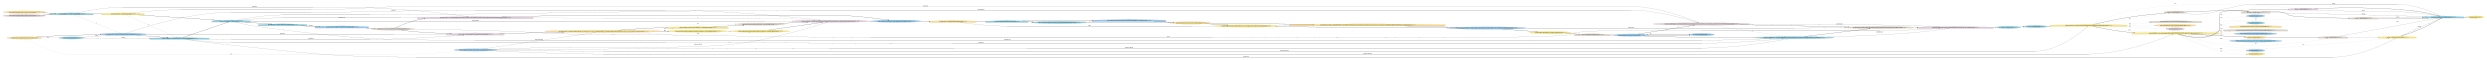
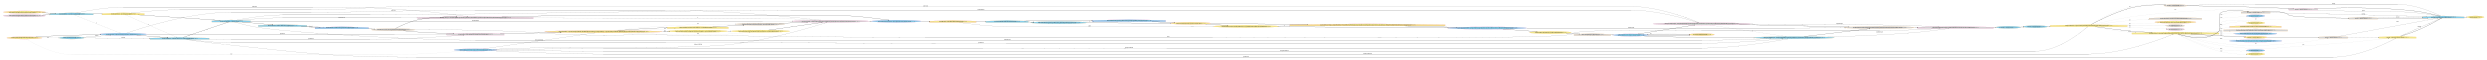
node "int c@@@55@@@['0', '0', '1']": fillcolor skyblue -> khaki
node "int c@@@38@@@['0', '0', '1']": added
node "Thread.sleep(50)@@@30@@@['1', '1', '1']": fillcolor skyblue -> khaki
